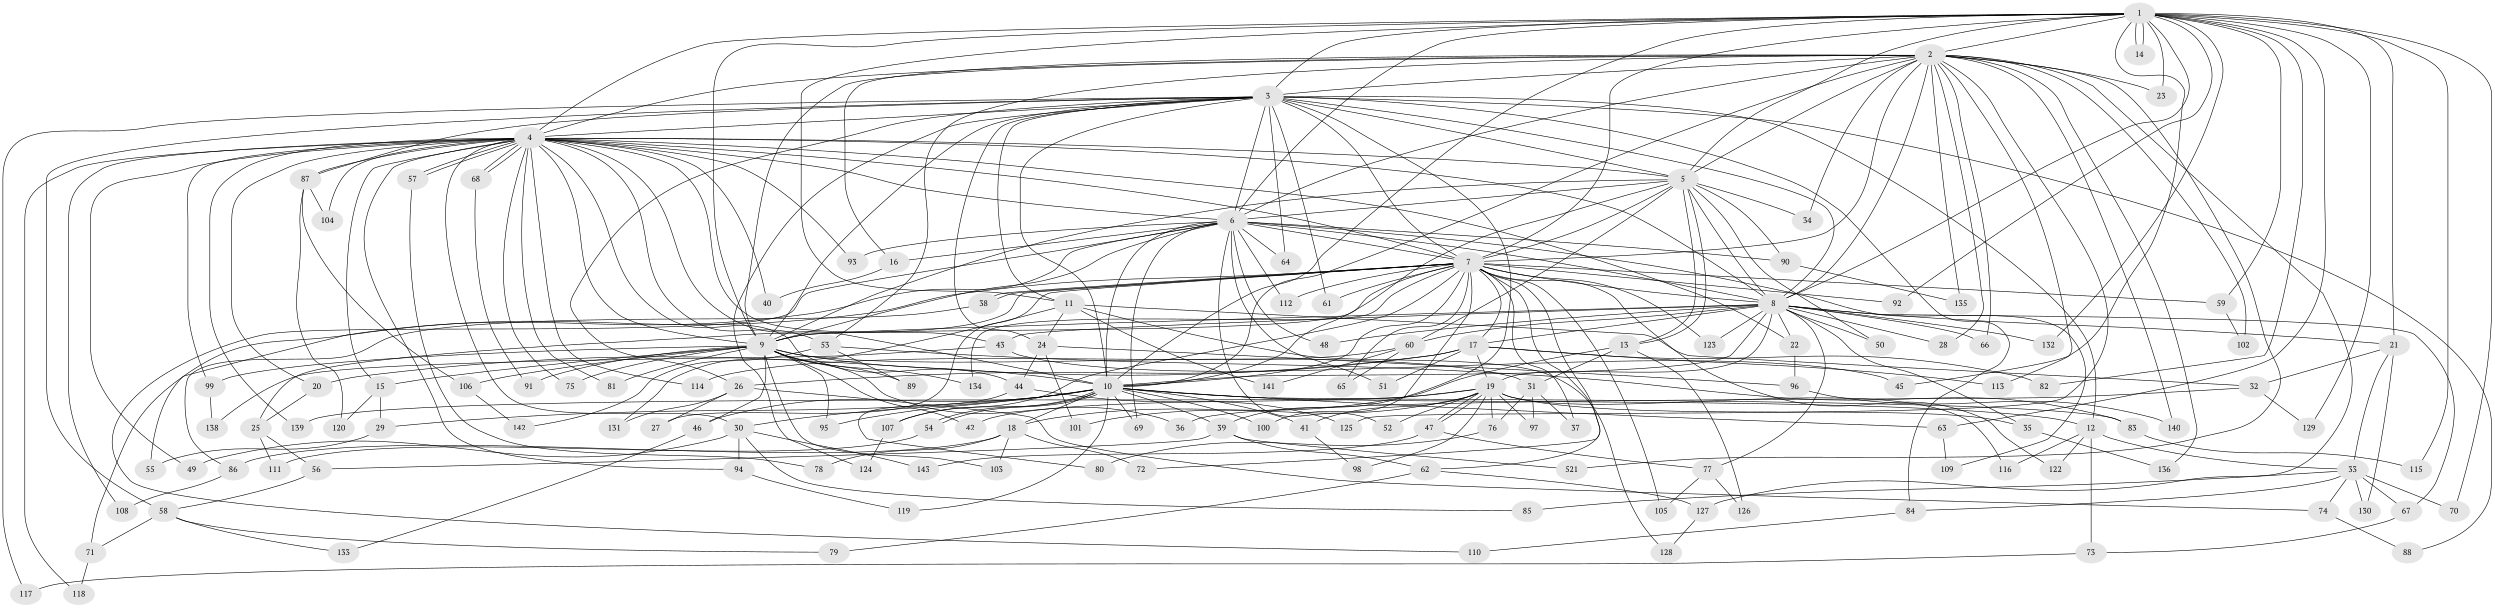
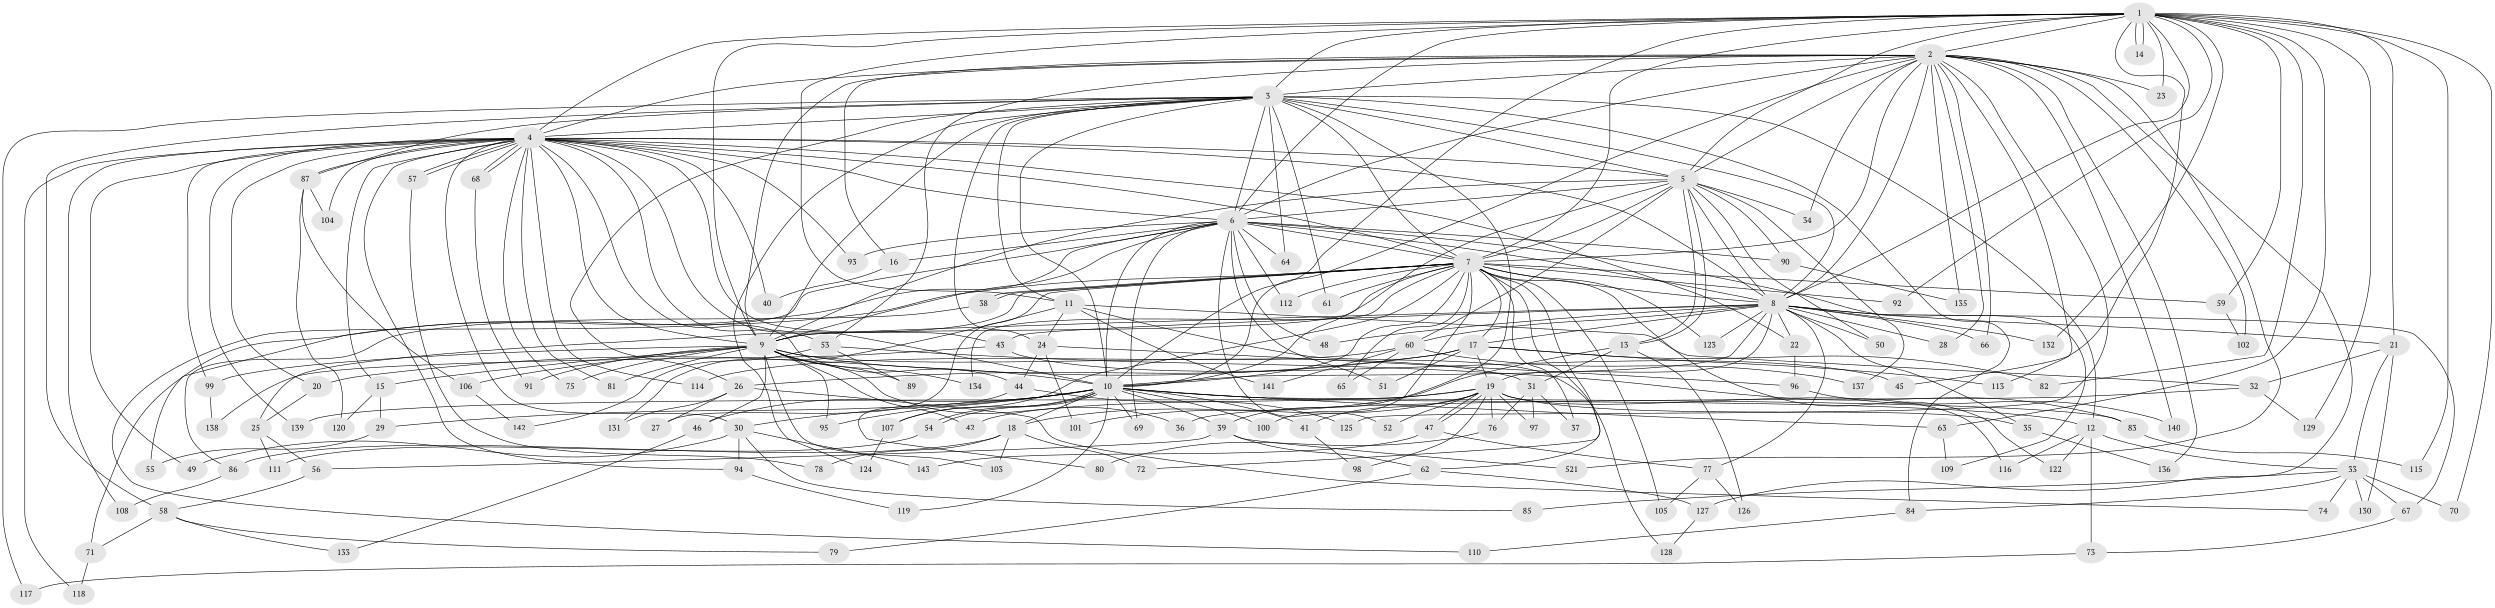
node "137": added
node "88": removed
